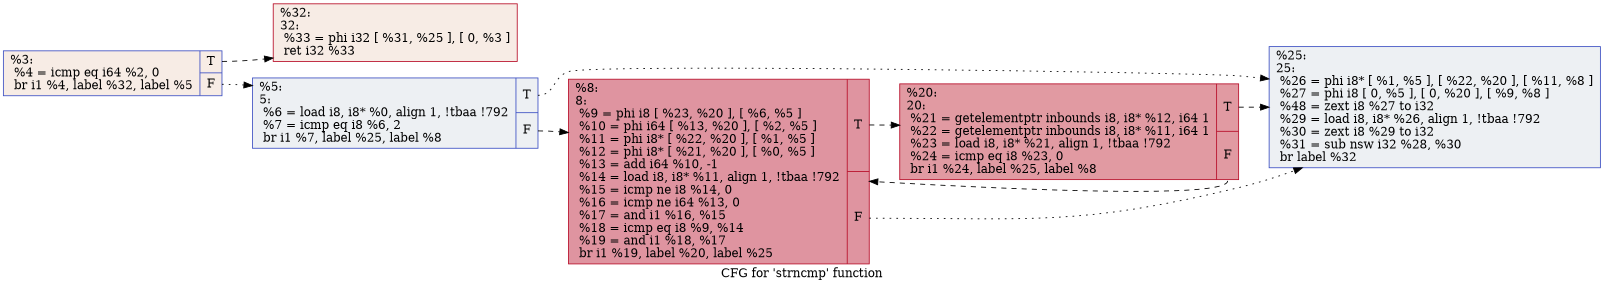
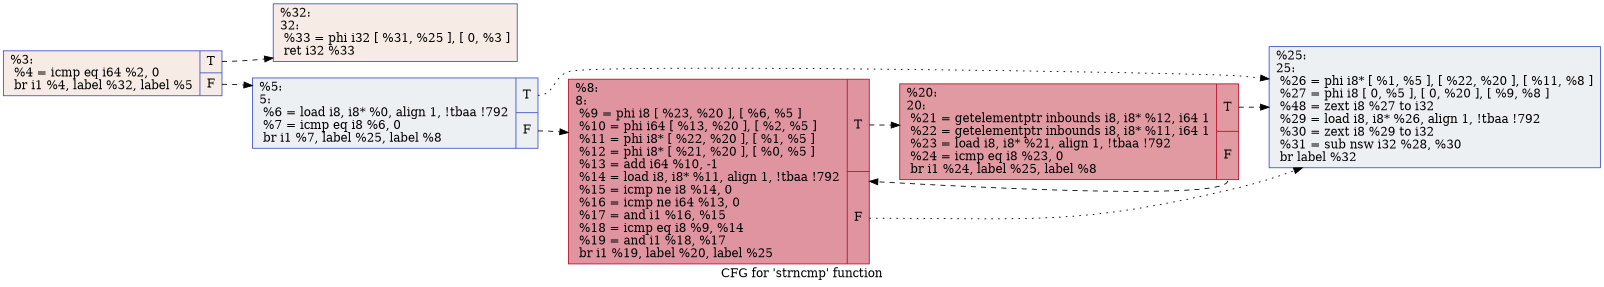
node "%32:": color #b70d28ff -> #3d50c3ff
edge "%3:" -> "%5:": style dotted -> dashed
node "%5:": text "%7 = icmp eq i8 %6, 2" -> "%7 = icmp eq i8 %6, 0"
